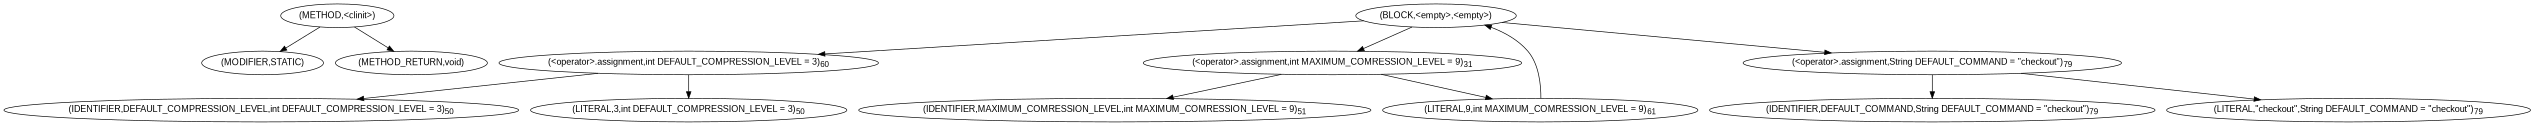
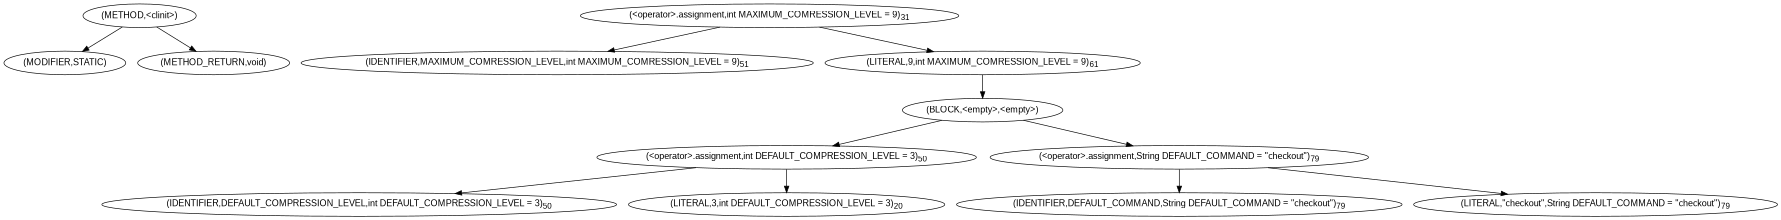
edge "(BLOCK,<empty>,<empty>)" -> "(<operator>.assignment,int MAXIMUM_COMRESSION_LEVEL = 9)": removed
node "(<operator>.assignment,int DEFAULT_COMPRESSION_LEVEL = 3)": text "60" -> "50"
node "(LITERAL,3,int DEFAULT_COMPRESSION_LEVEL = 3)": text "50" -> "20"
